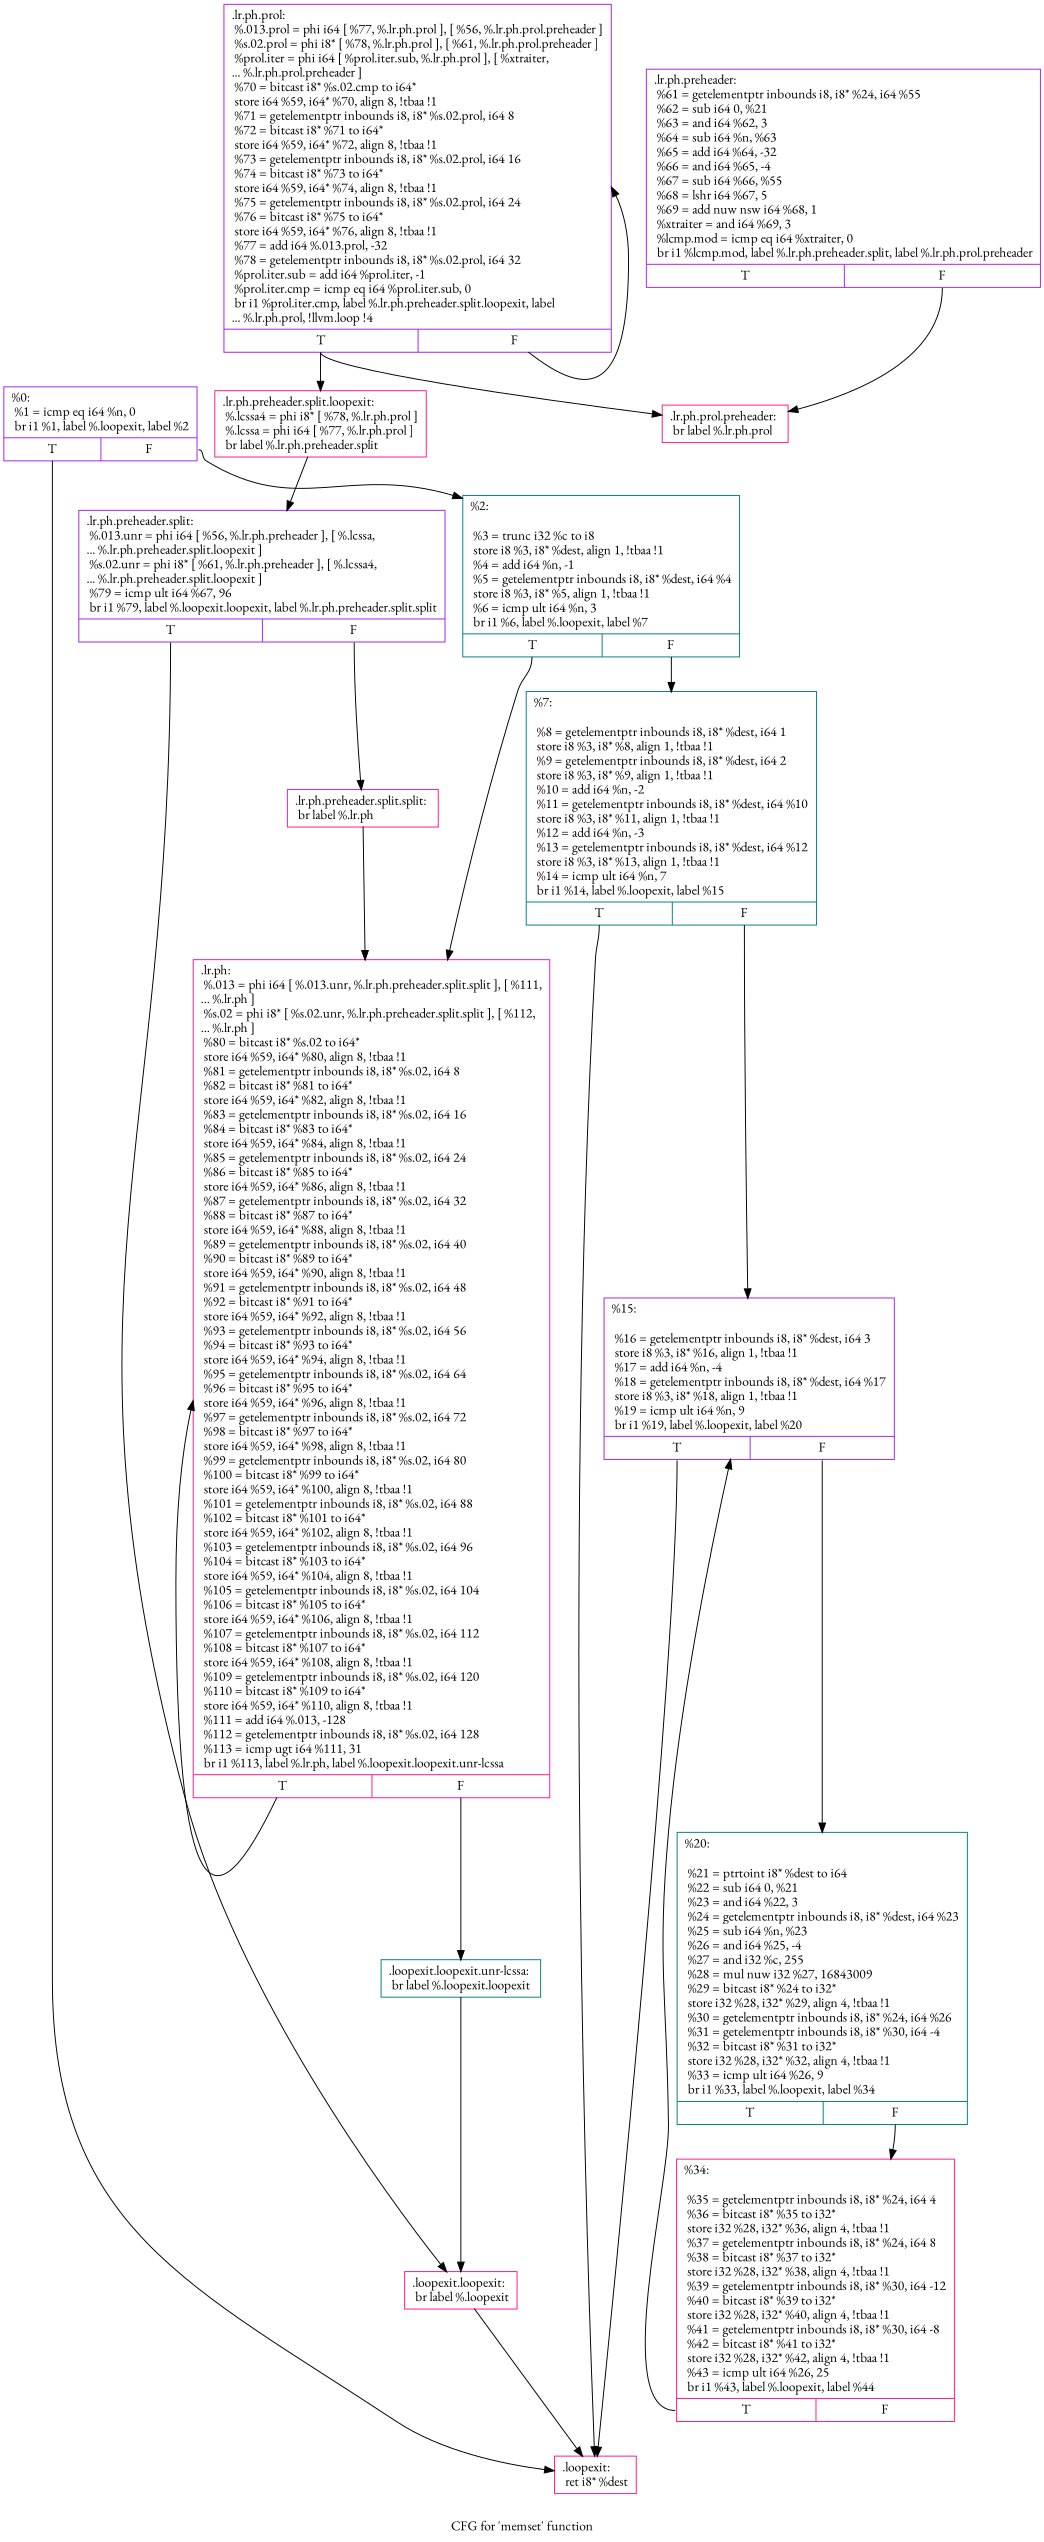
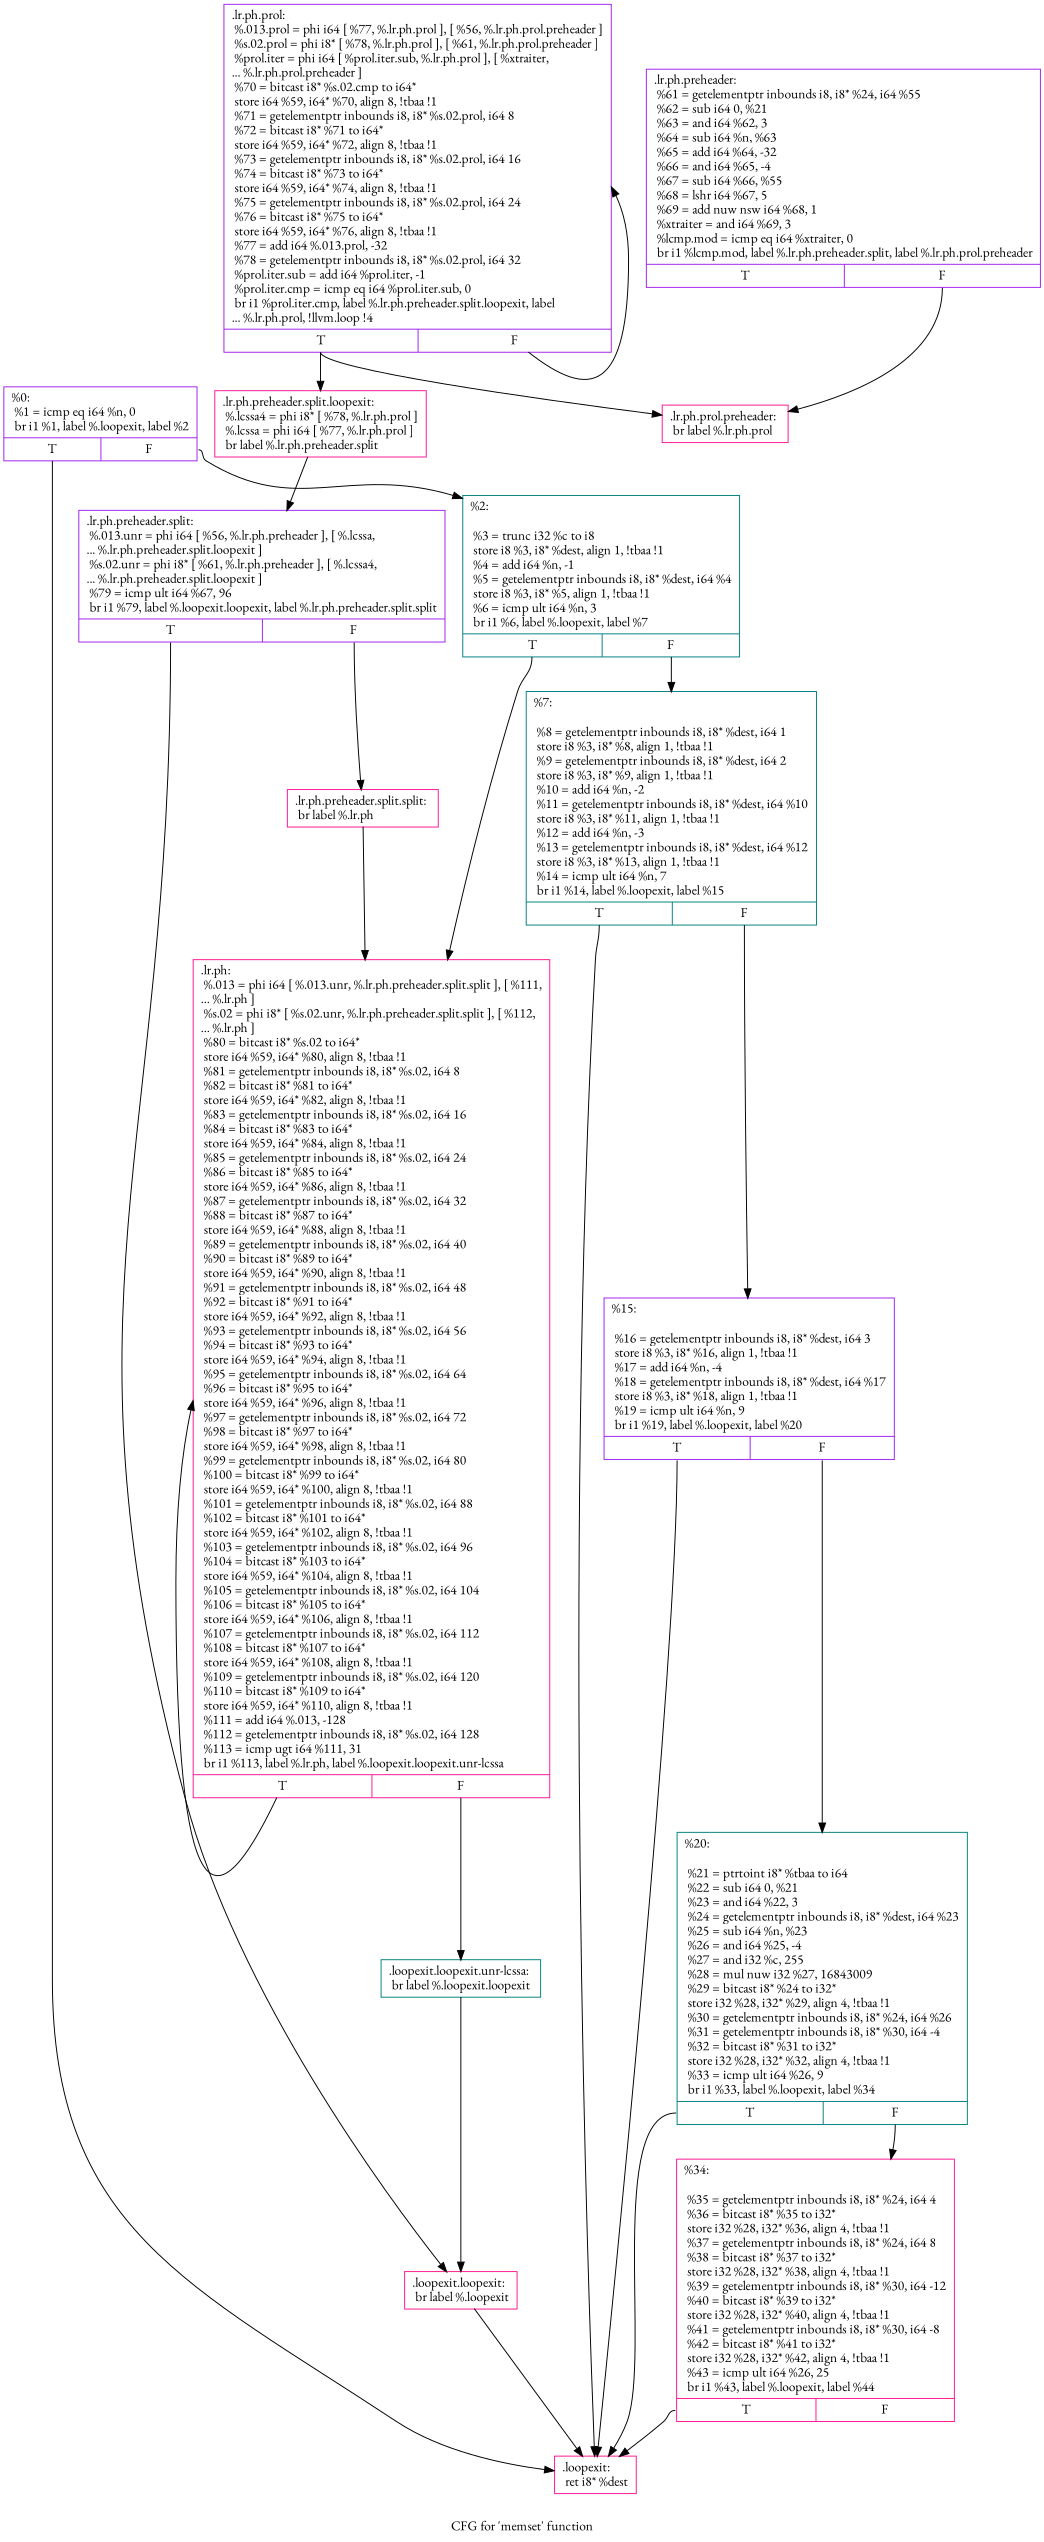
node "%20:": text "%21 = ptrtoint i8* %dest to i64" -> "%21 = ptrtoint i8* %tbaa to i64"
edge "%34:" -> "%15:": now "%34:" -> ".loopexit:"
edge "%20:" -> ".loopexit:": added
